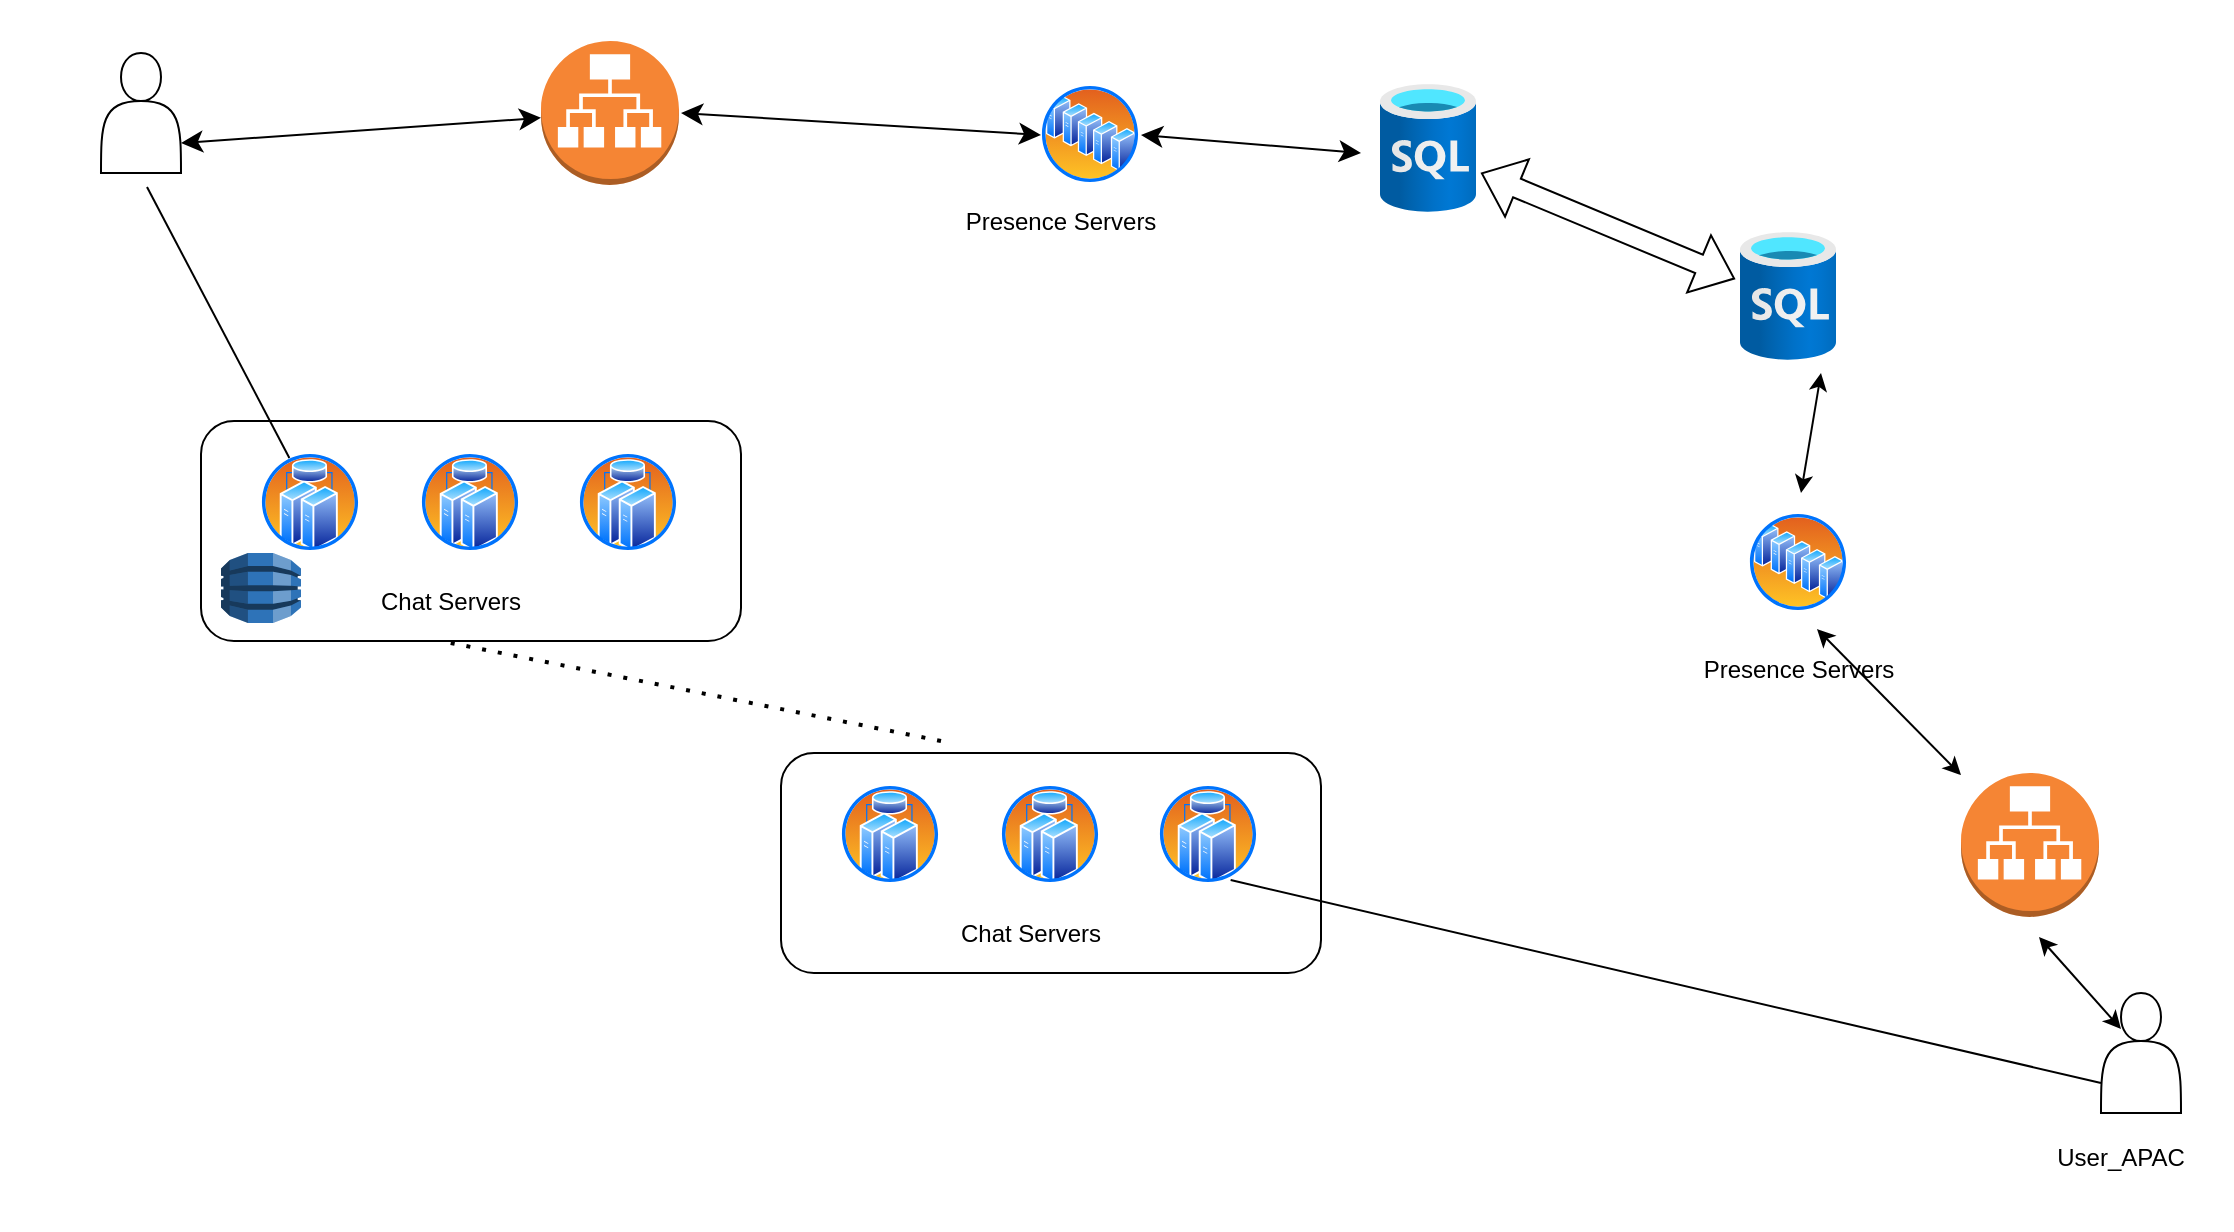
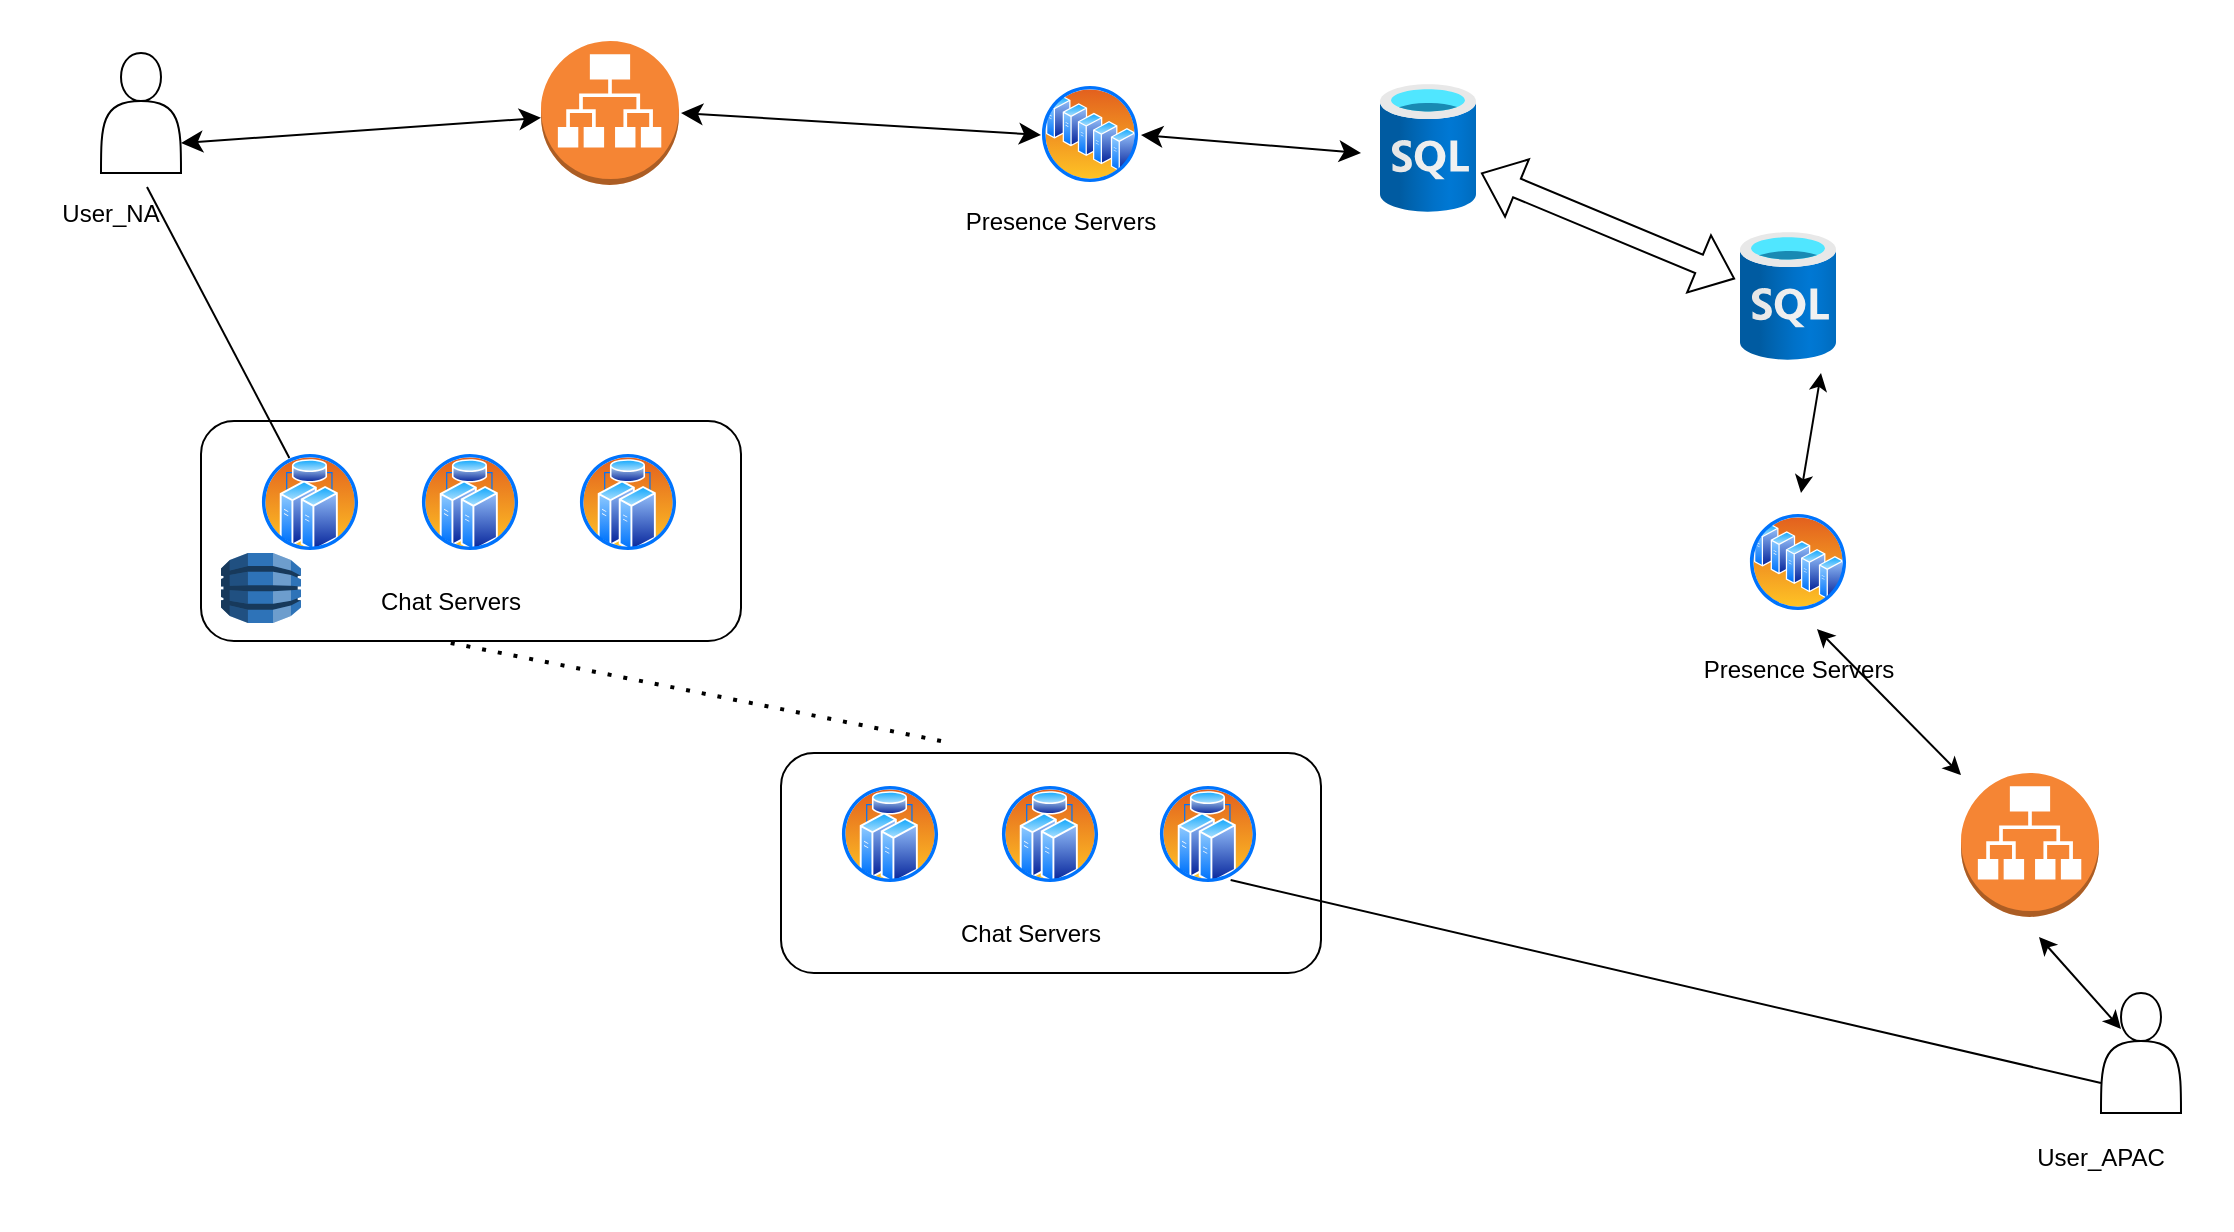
node "User_NA": added
node "User_APAC": moved (2121, 1159) -> (2101, 1159)
